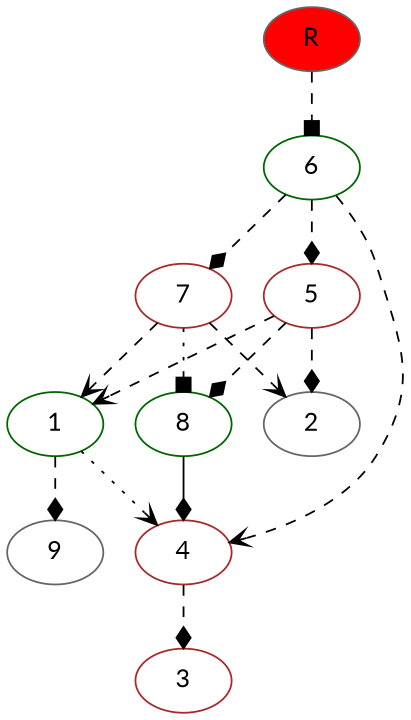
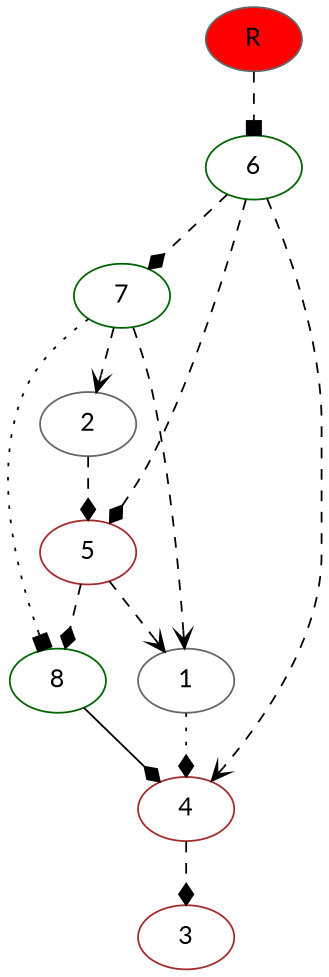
node "7": color brown -> darkgreen
edge "5" -> "2": reversed
node "1": color darkgreen -> gray40
edge "1" -> "4": arrowhead vee -> diamond
node "9": removed
